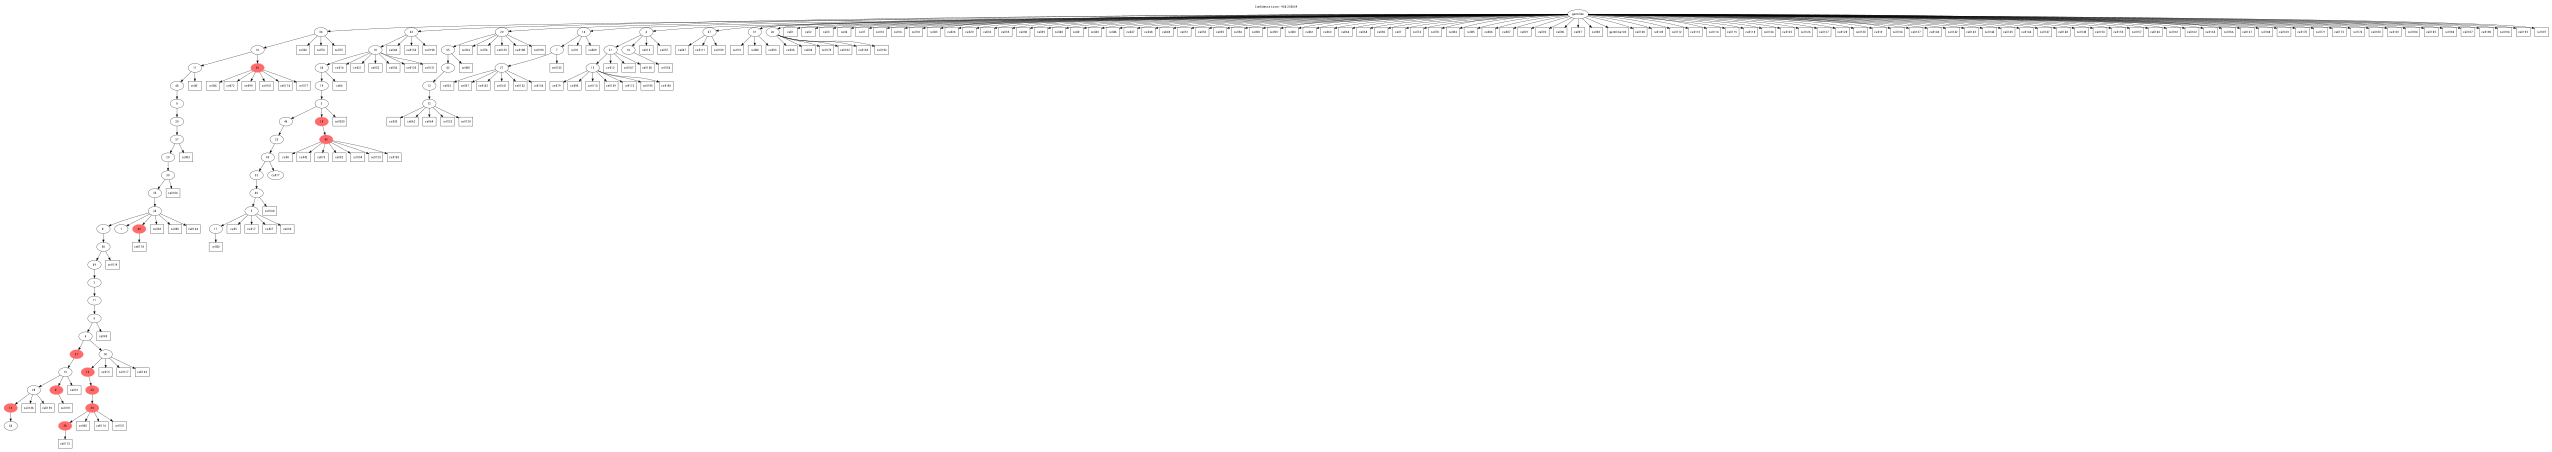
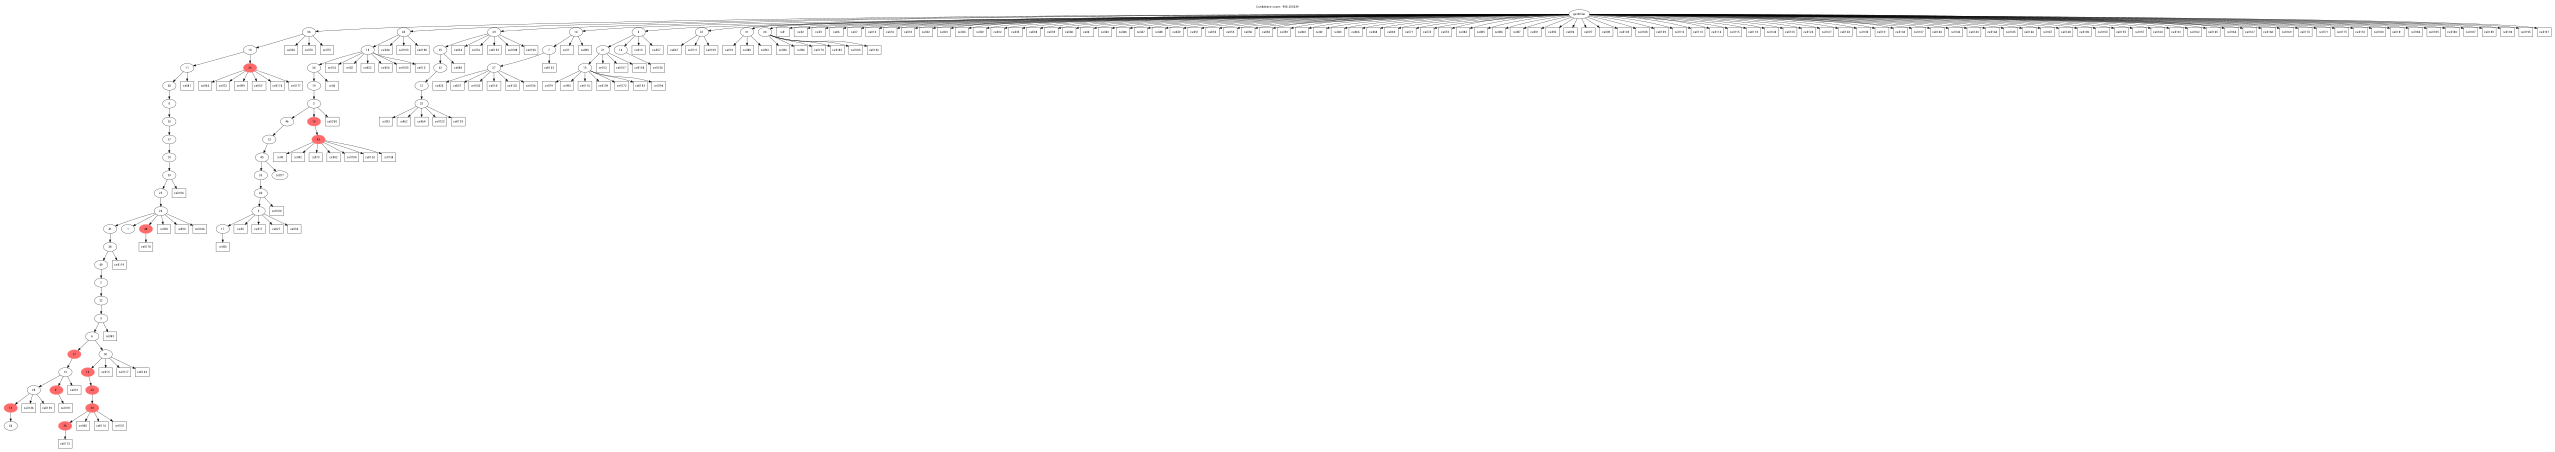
node "cell22": added
node "germline103": label "germline103" -> "cell103"
node "cell83": removed
